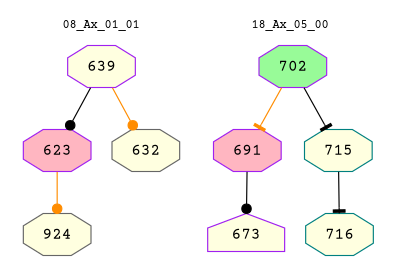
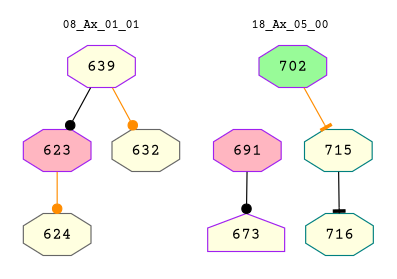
edge "702" -> "691": removed
edge "702" -> "715": color black -> darkorange
node "924": label "924" -> "624"
